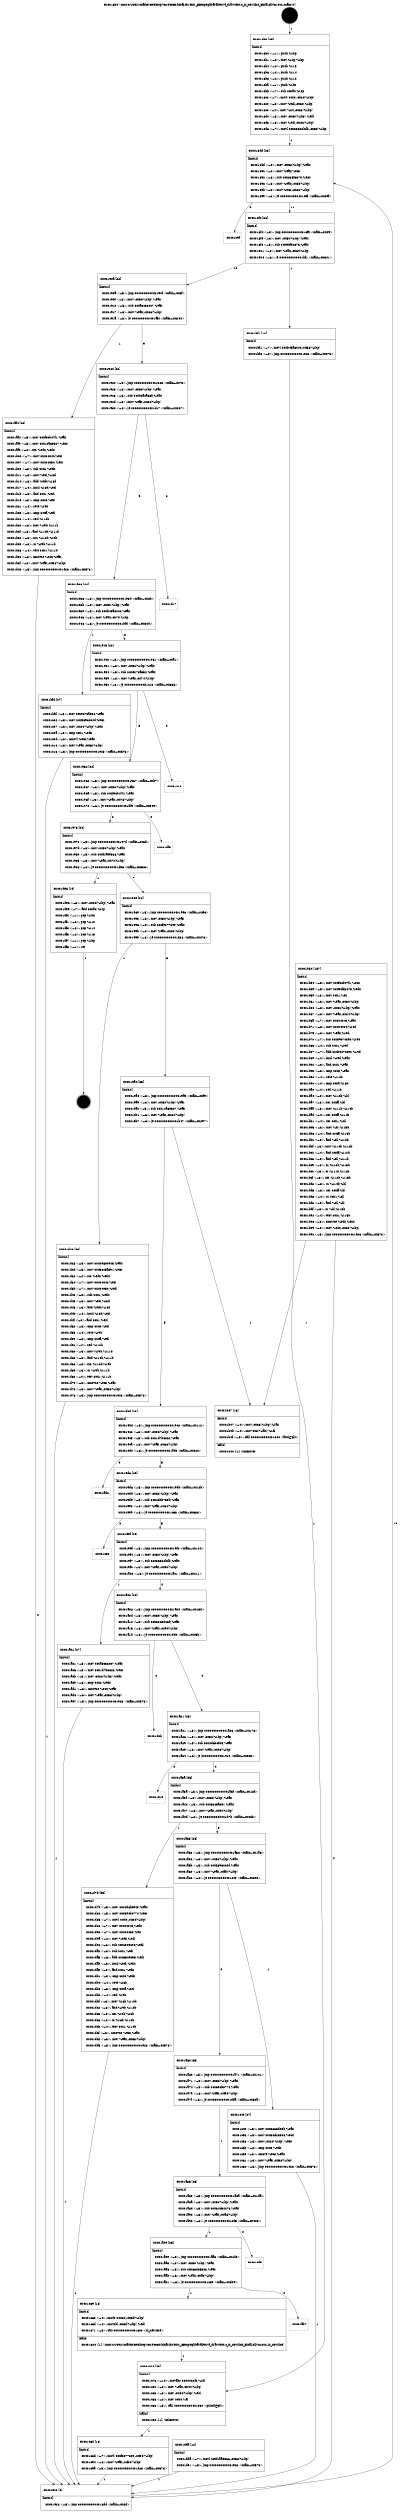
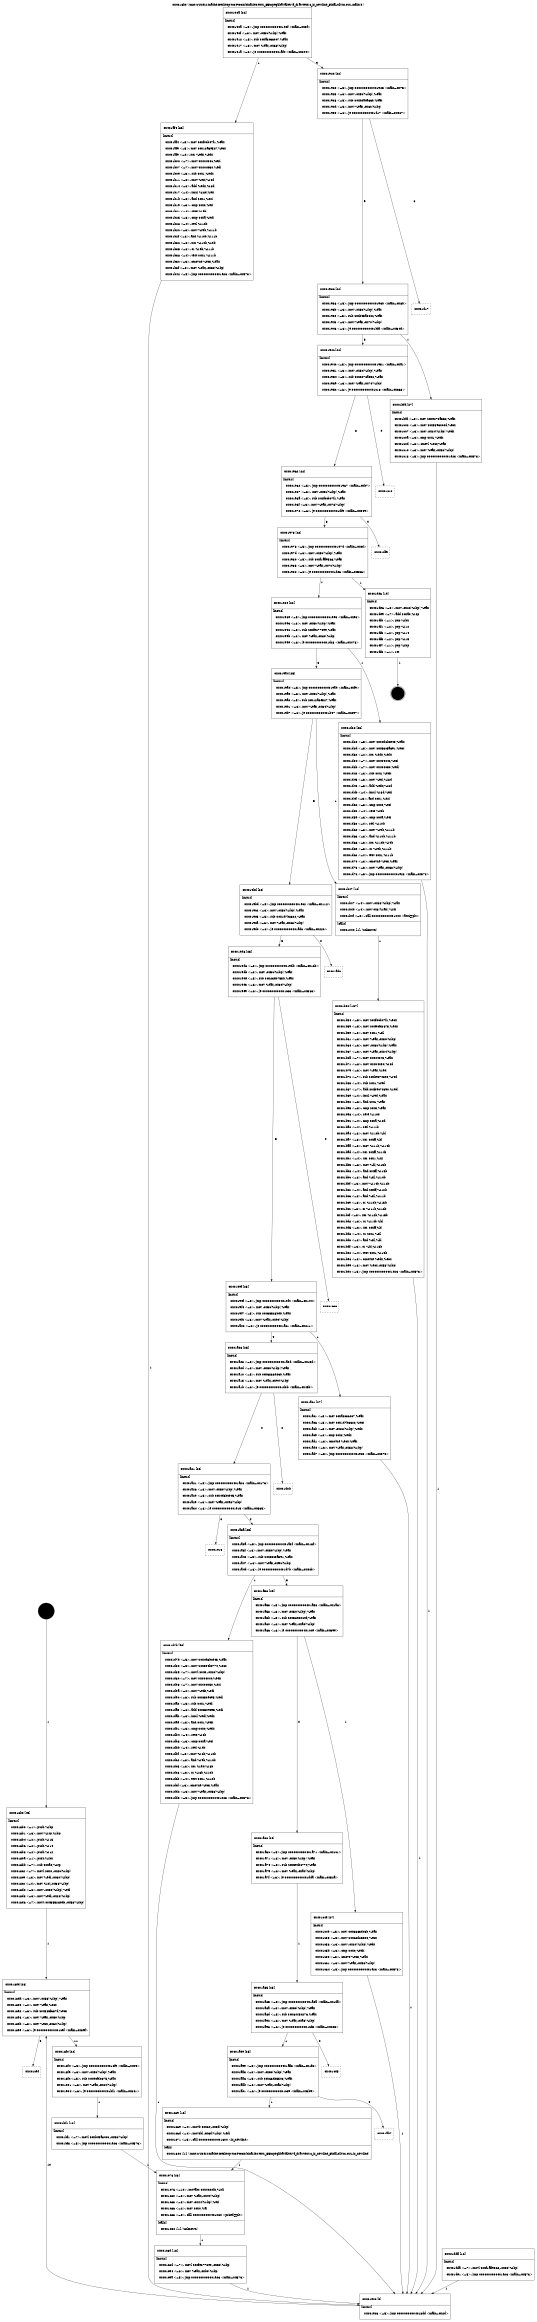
edge "0x4018f4 [22]" -> "0x40190a [22]": removed, label "10"
edge "0x401b54 [157]" -> "0x401b47 [13]": reversed
edge "0x401af4 [83]" -> "0x401e23 [5]": label " 4" -> " 1"
edge "0x401b54 [157]" -> "0x401e23 [5]": label " 4" -> " 1"
